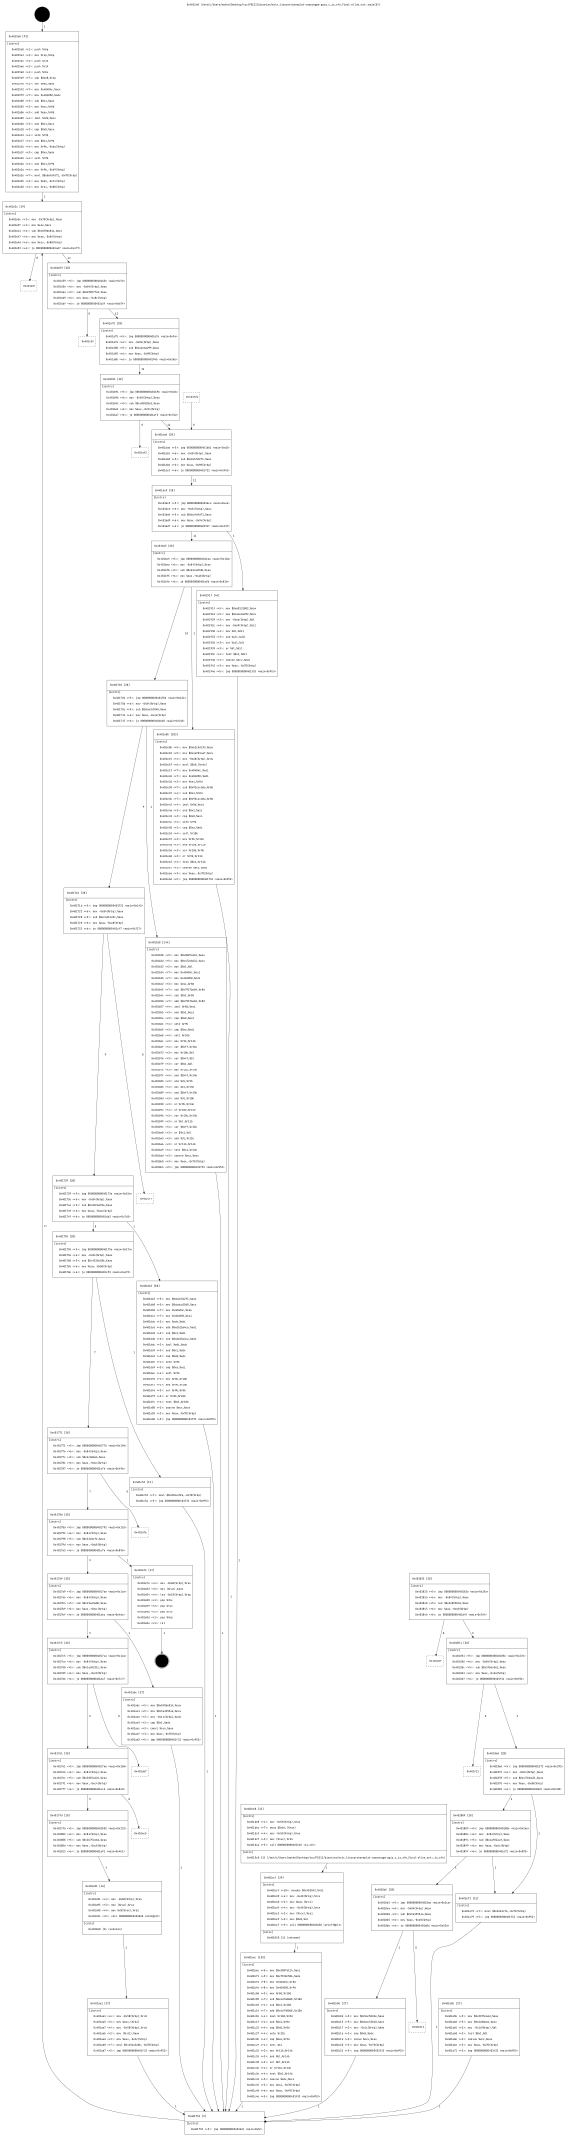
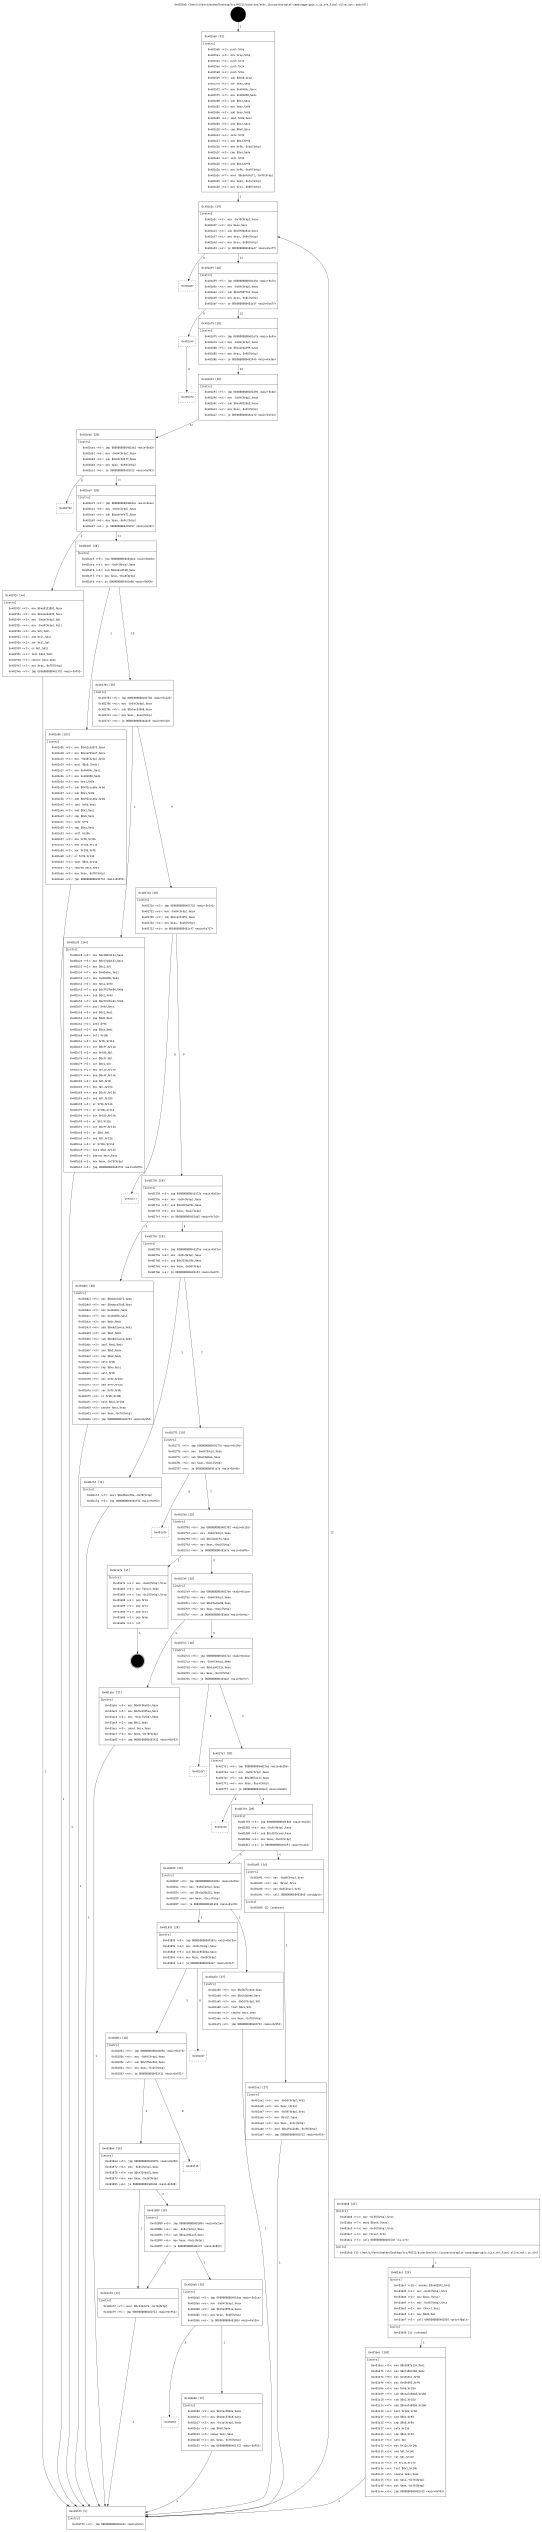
edge "0x401f22" -> "0x4016ad [28]": reversed
edge "0x401691 [28]" -> "0x401af2": now "0x401c5f" -> "0x401af2"
node "0x401819 [28]": added
